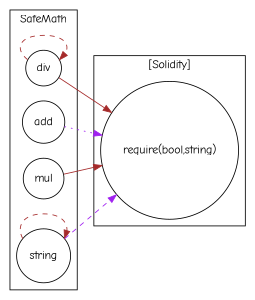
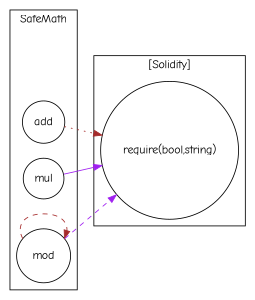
node "div": removed
edge "add" -> "require(bool,string)": color purple -> brown
edge "mul" -> "require(bool,string)": color brown -> purple
node "string": label "string" -> "mod"
